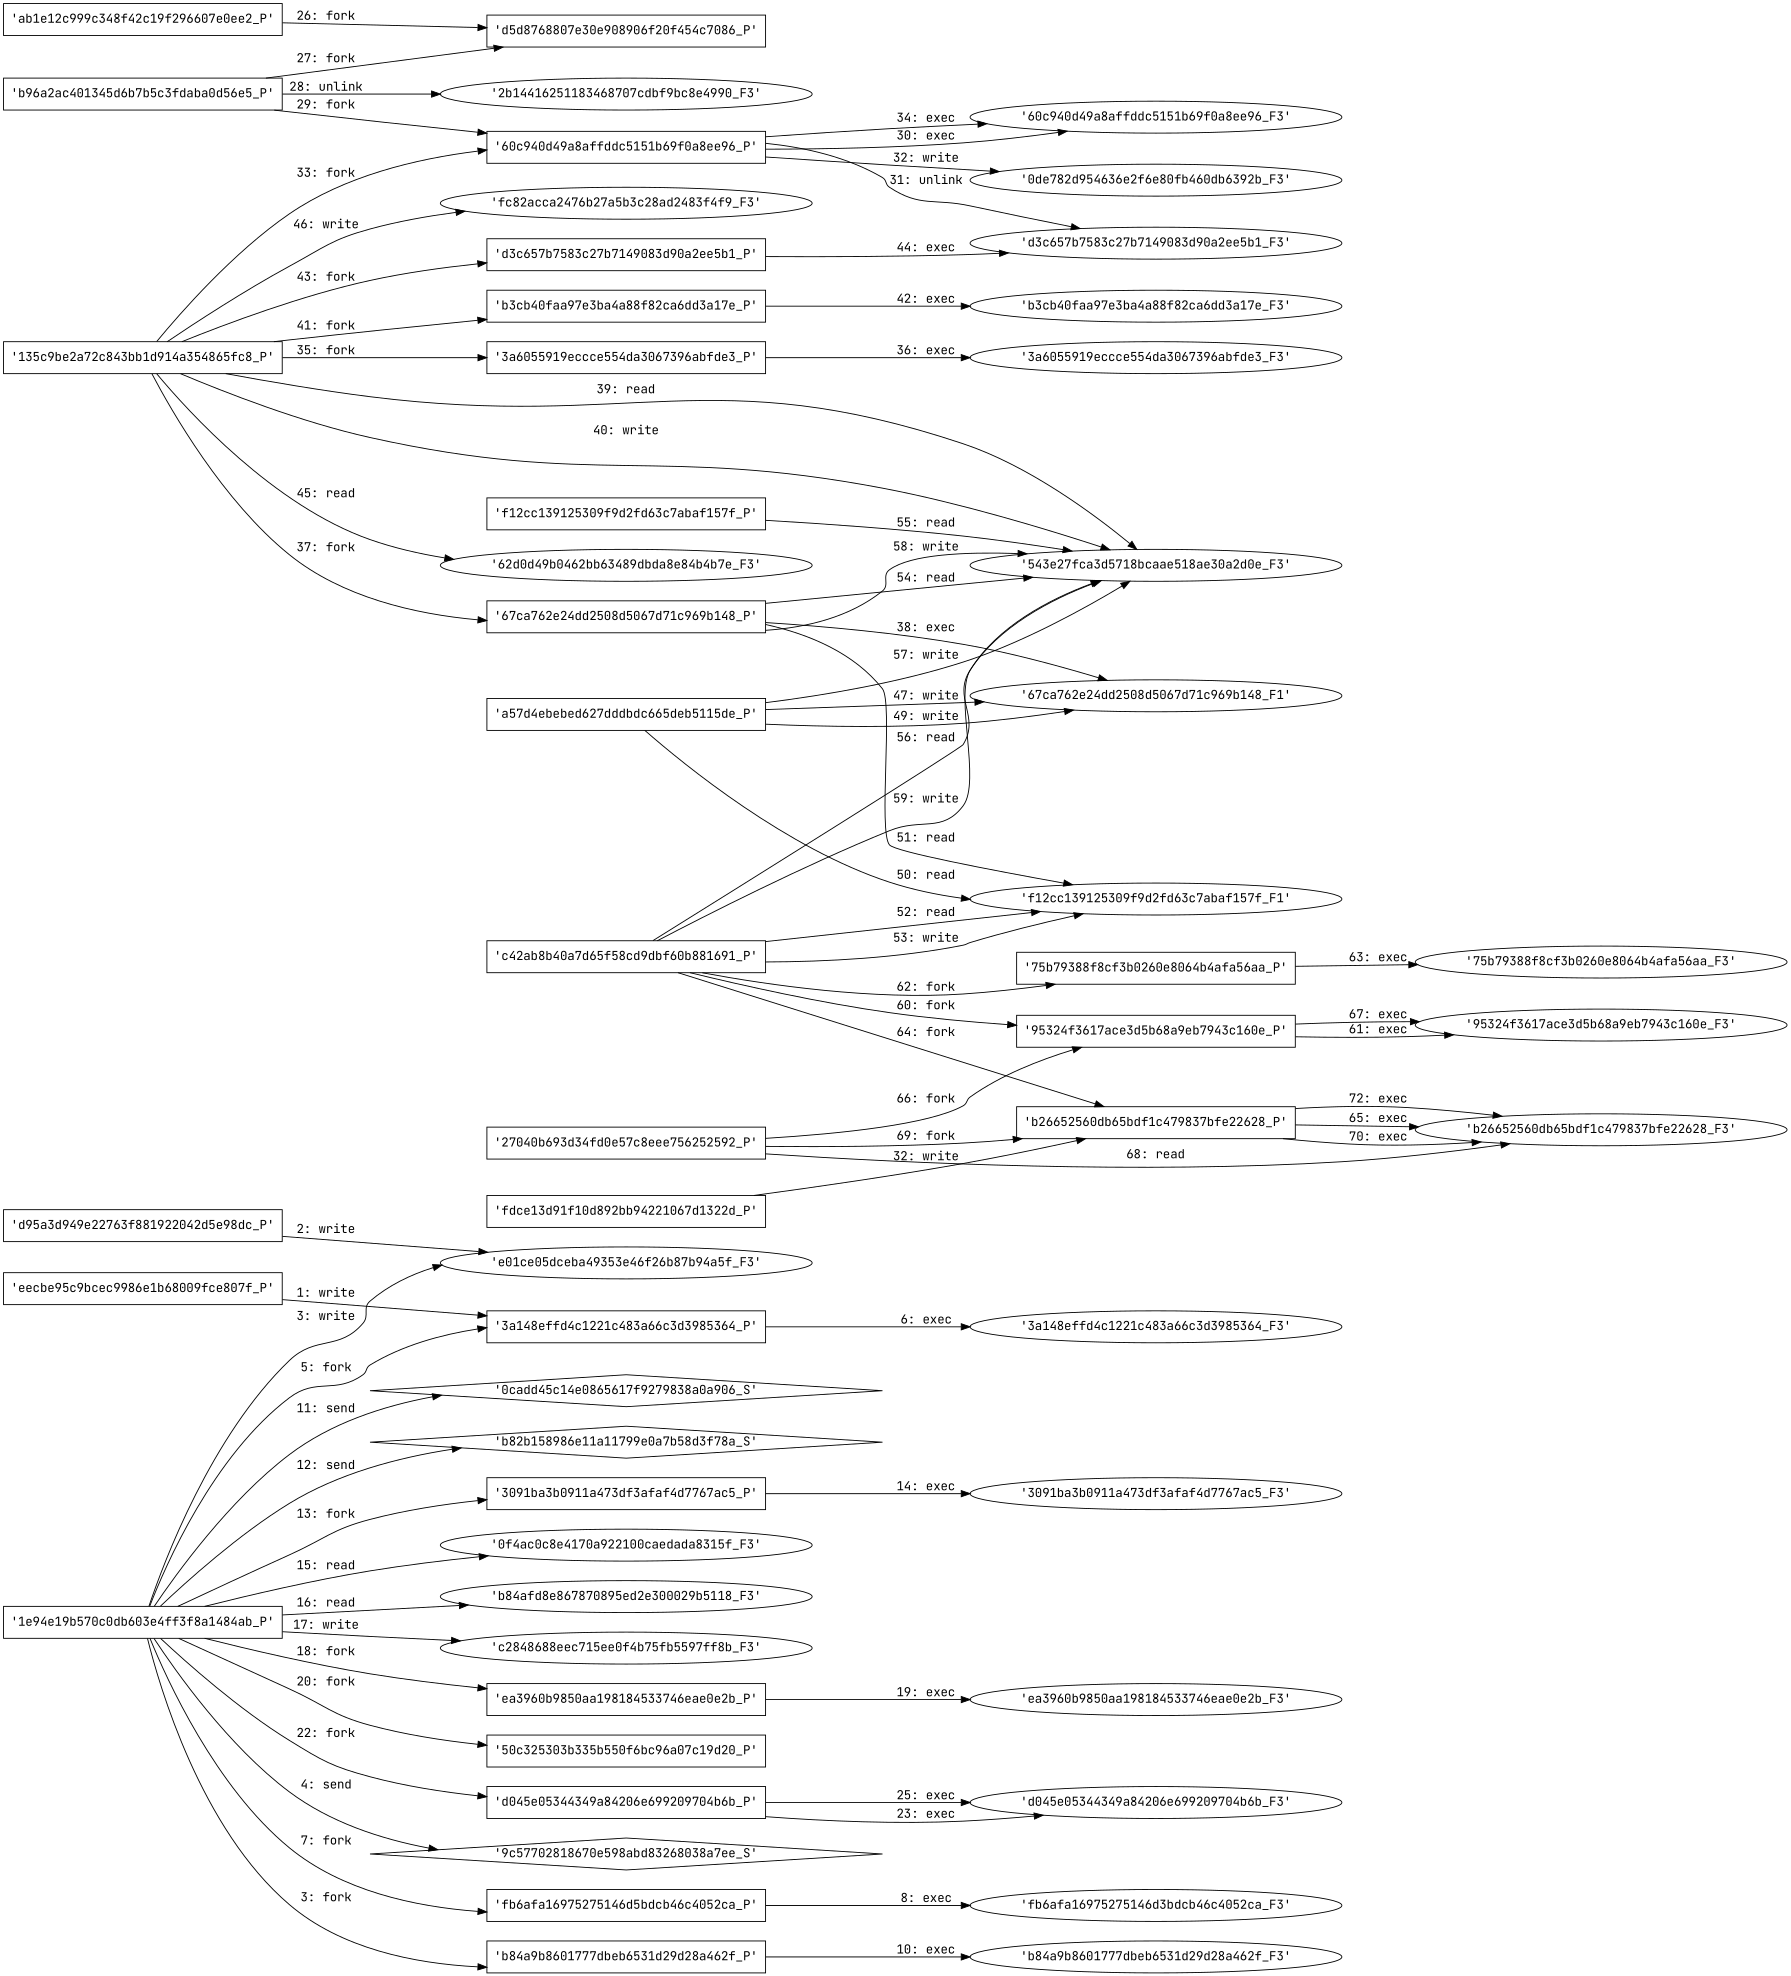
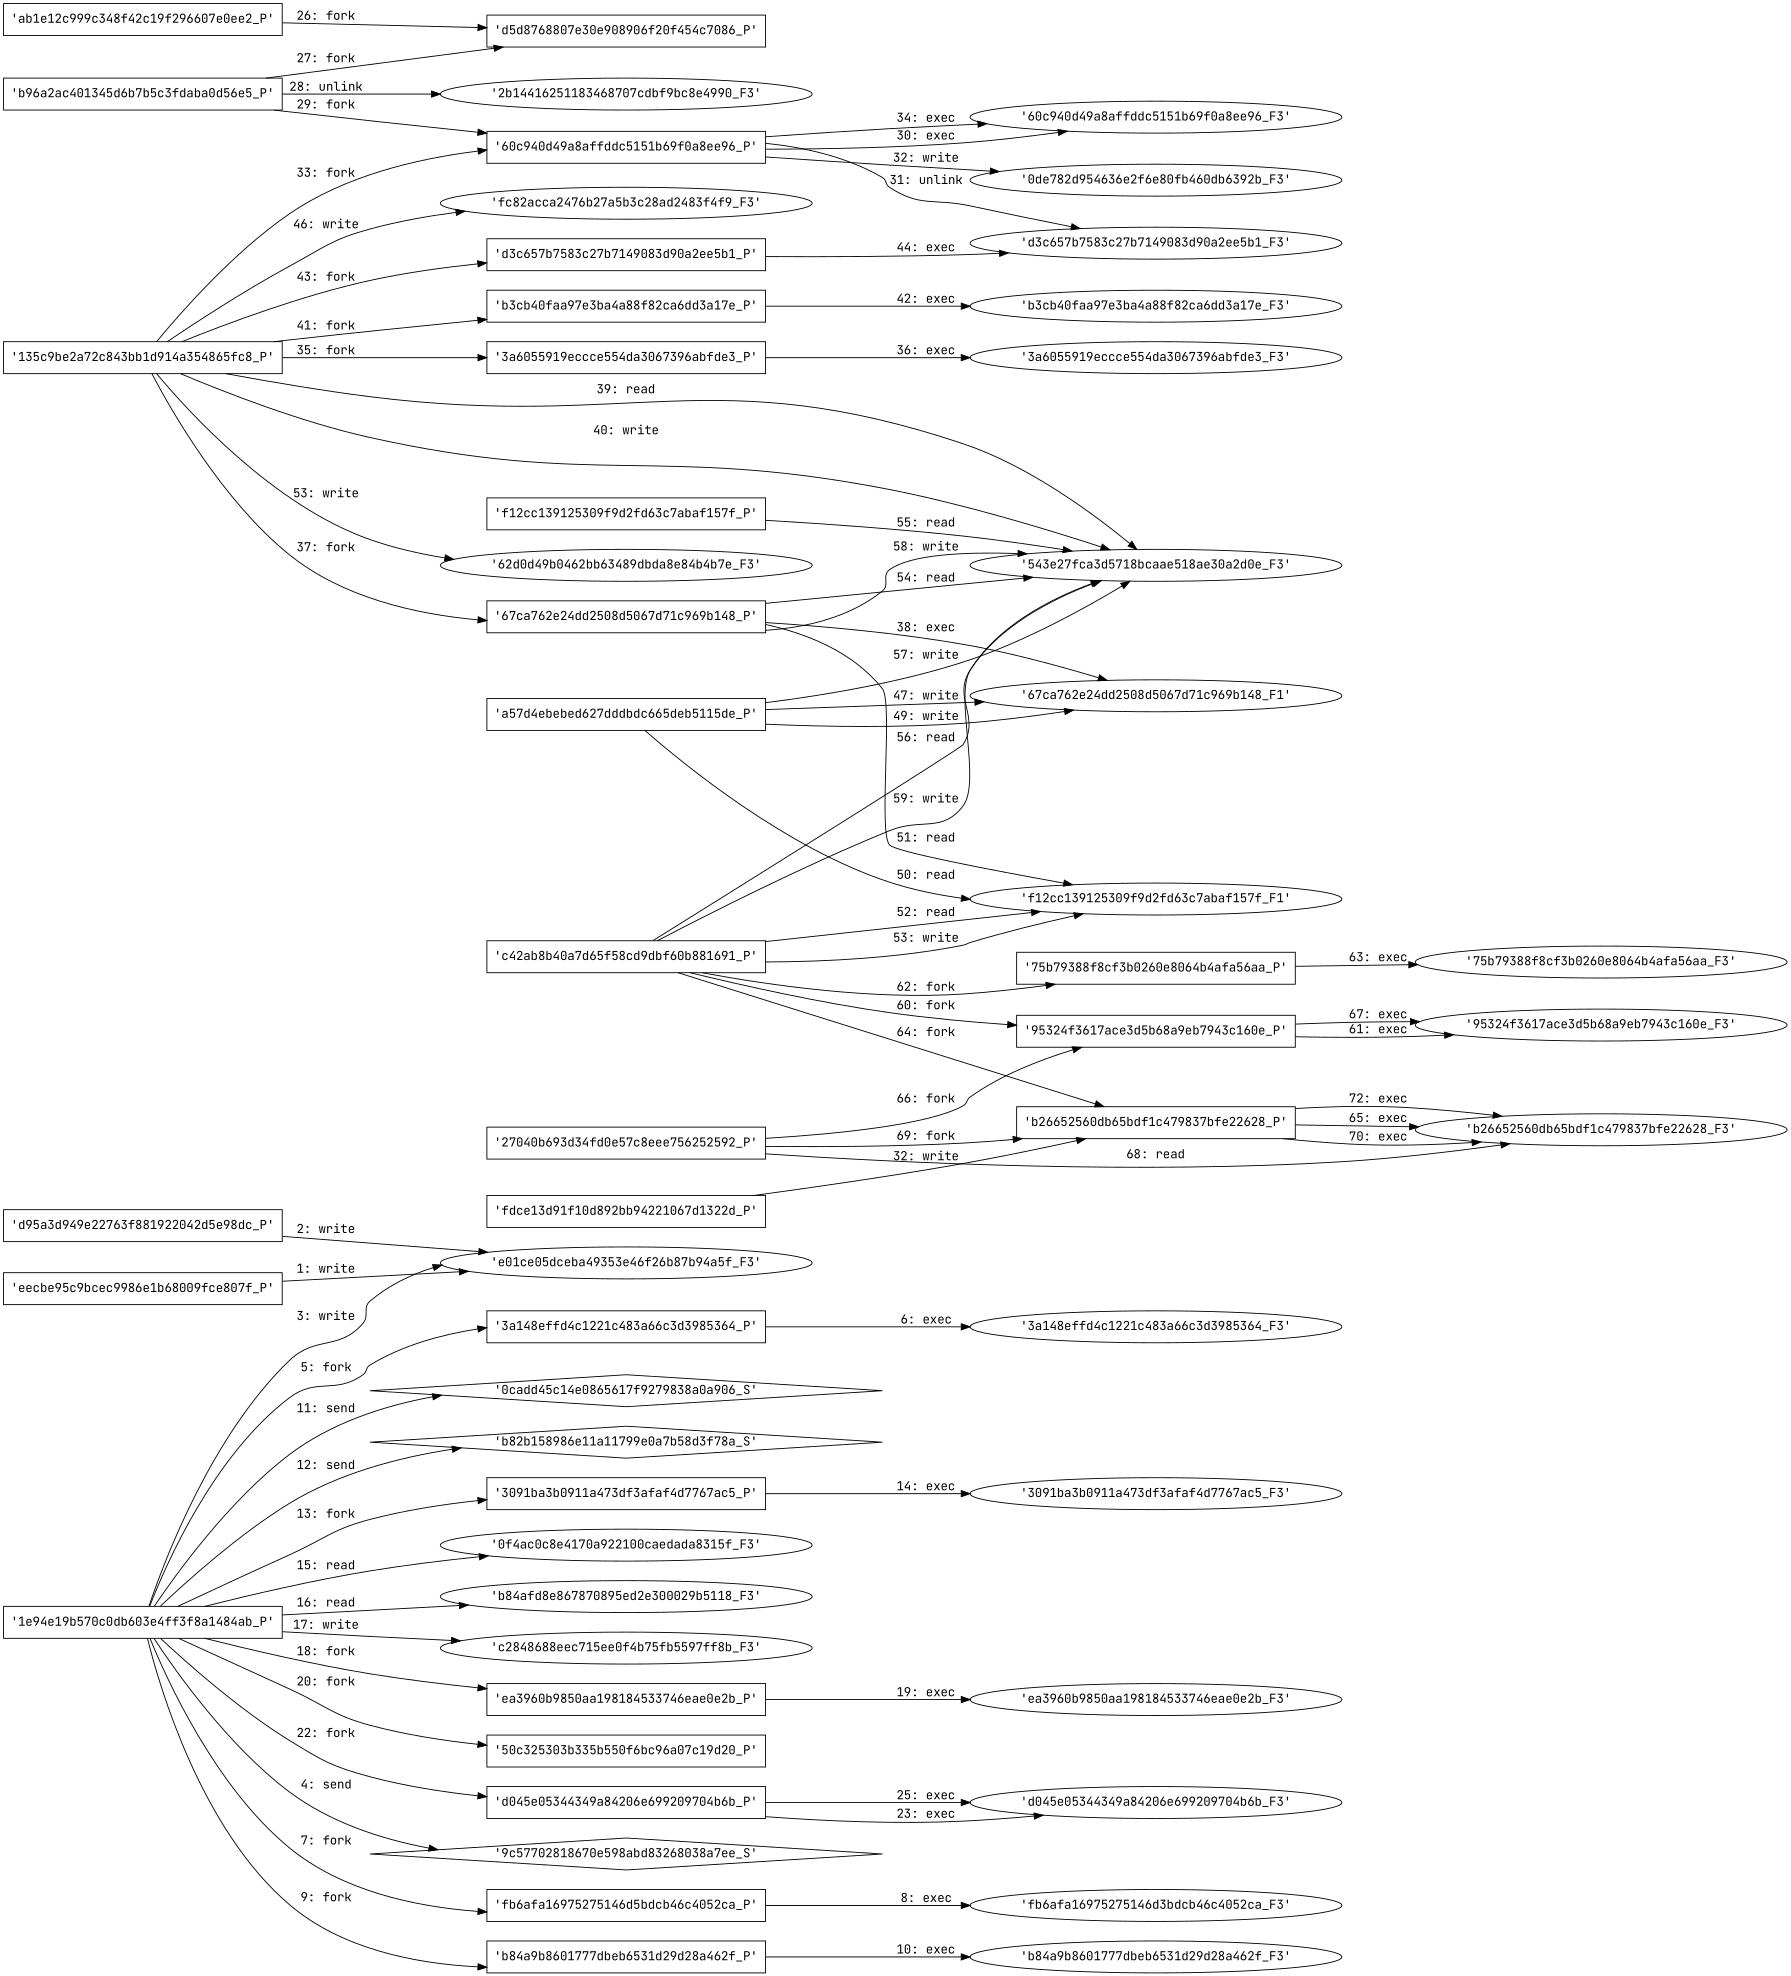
edge "'135c9be2a72c843bb1d914a354865fc8_P'" -> "'62d0d49b0462bb63489dbda8e84b4b7e_F3'": label "45: read" -> "53: write"
edge "'eecbe95c9bcec9986e1b68009fce807f_P'" -> "'3a148effd4c1221c483a66c3d3985364_P'": now "'eecbe95c9bcec9986e1b68009fce807f_P'" -> "'e01ce05dceba49353e46f26b87b94a5f_F3'"
edge "'1e94e19b570c0db603e4ff3f8a1484ab_P'" -> "'b84a9b8601777dbeb6531d29d28a462f_P'": label "3: fork" -> "9: fork"
